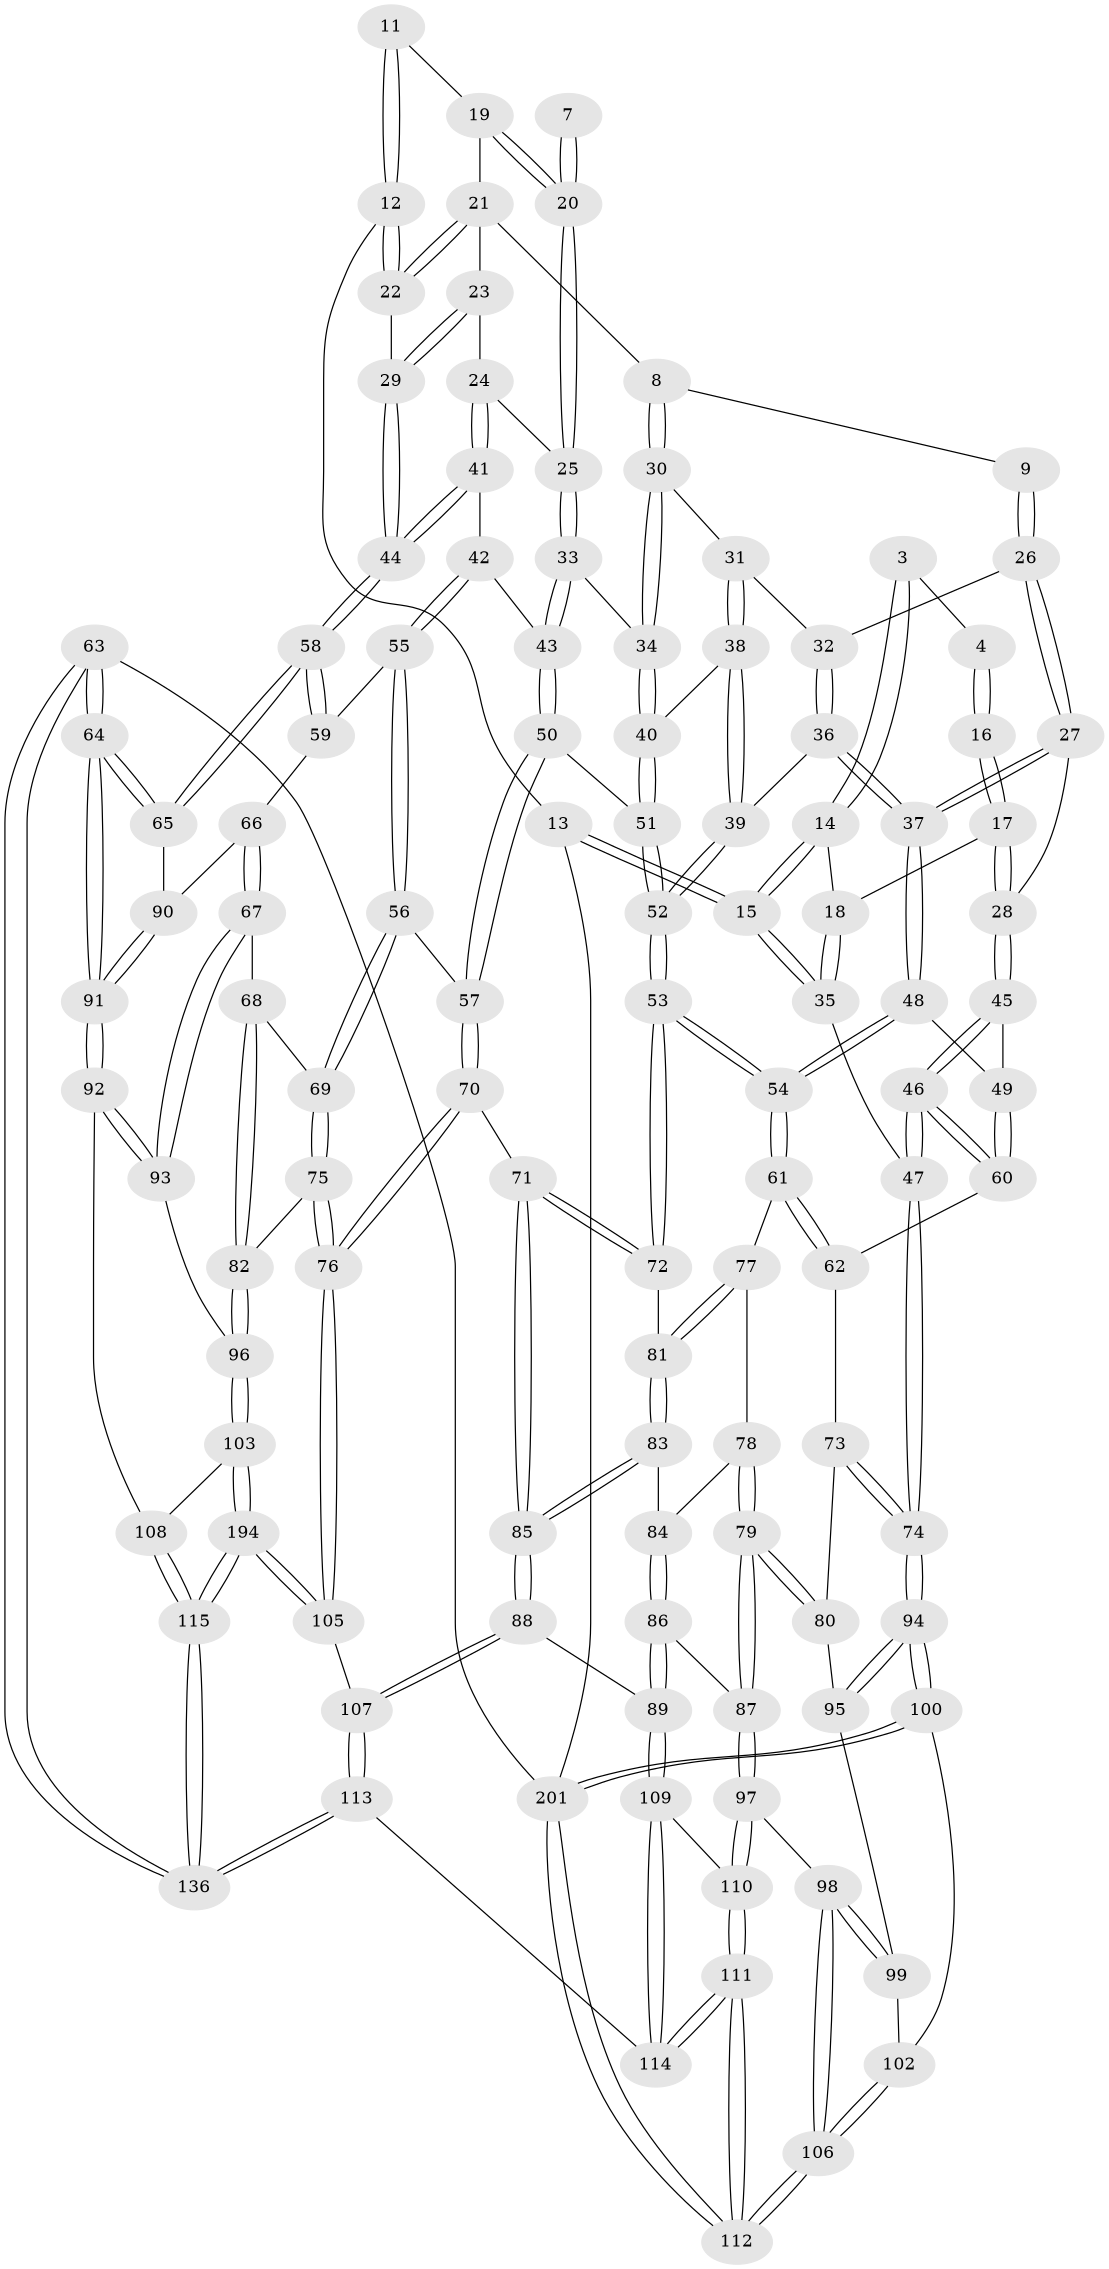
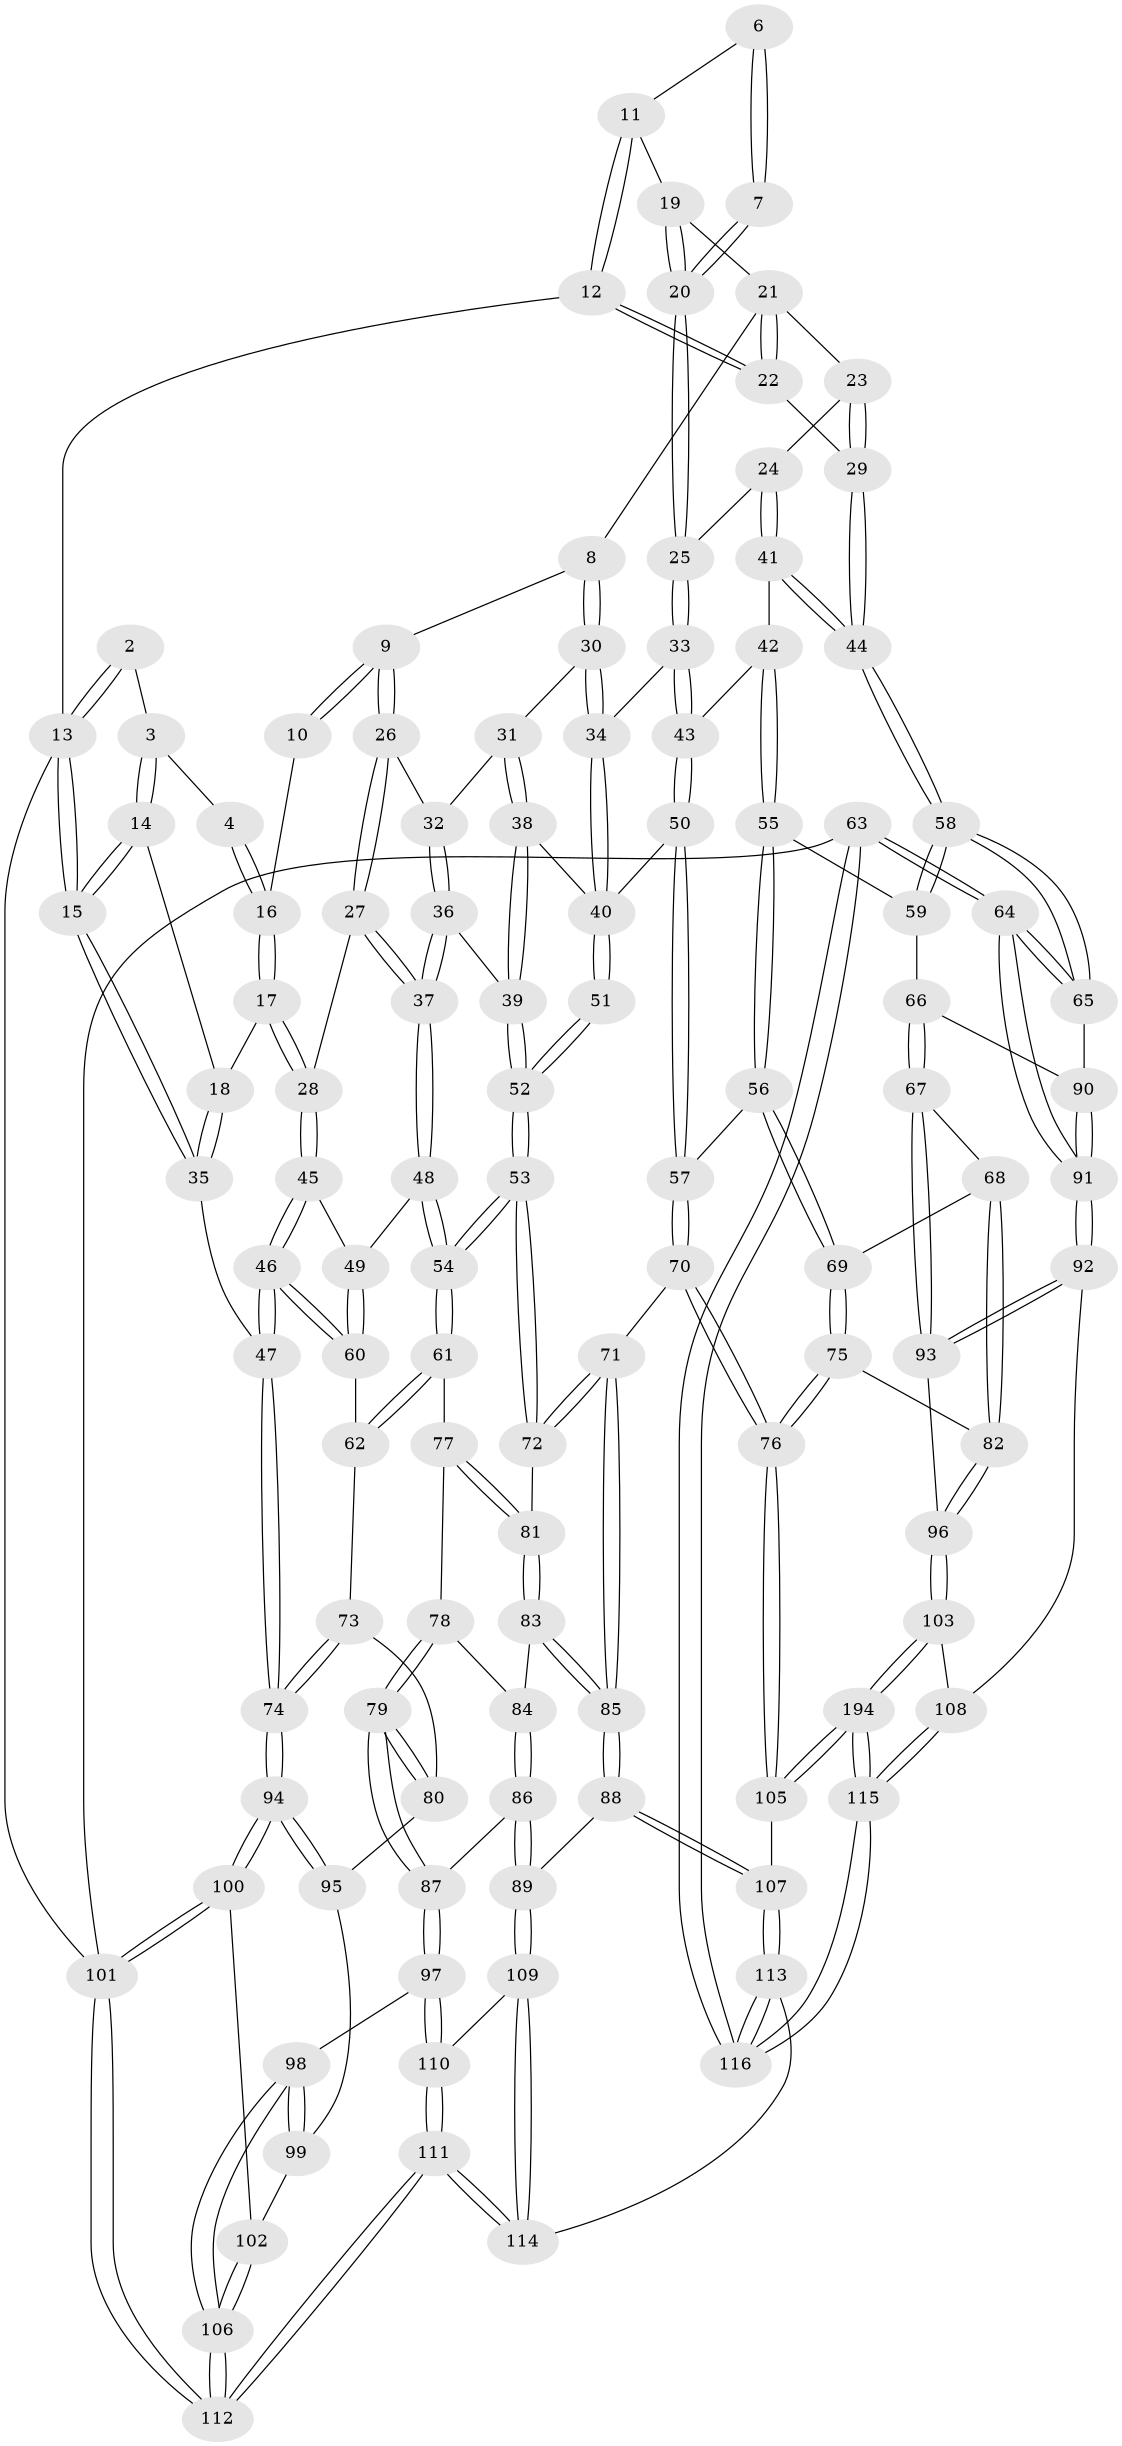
node "6": added
node "2": added
node "10": added
edge "50" -- "51": now "50" -- "40"
node "201": label "201" -> "101"
node "136": label "136" -> "116"
